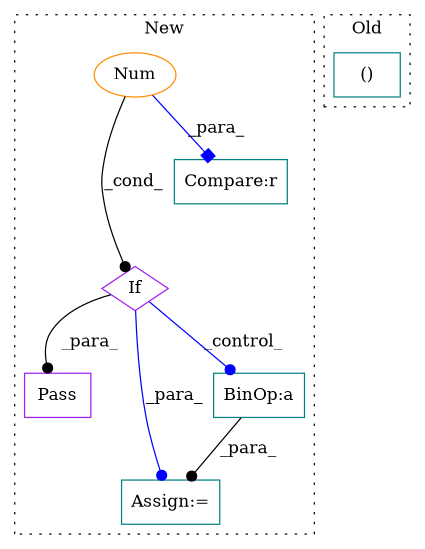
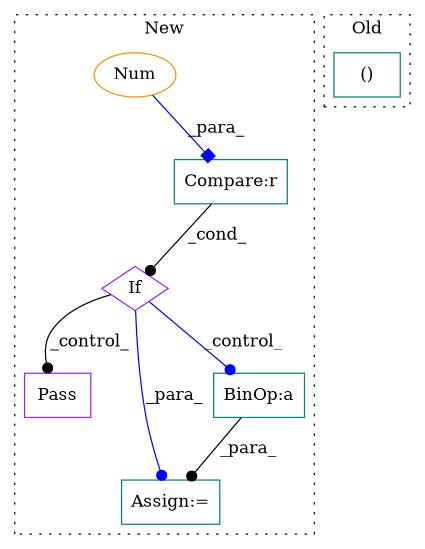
edge "Num" -> "If": now "Compare:r" -> "If"
edge "If" -> "Pass": label "_para_" -> "_control_"
